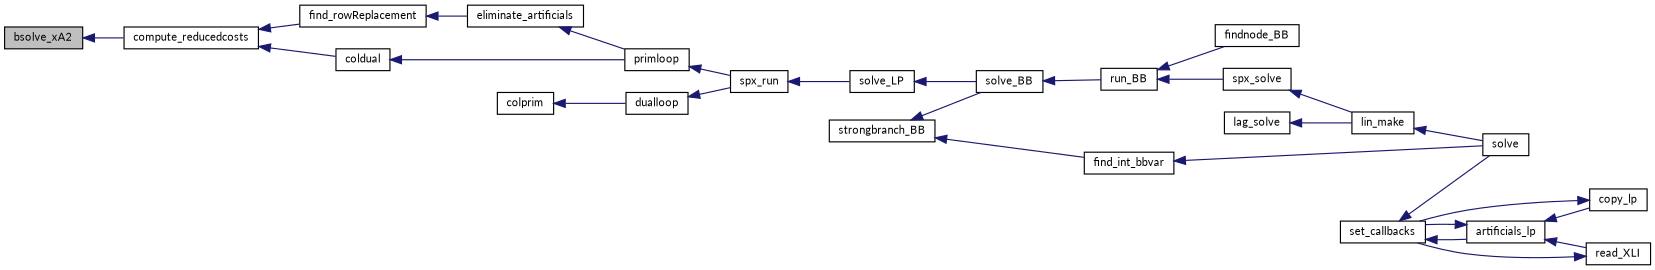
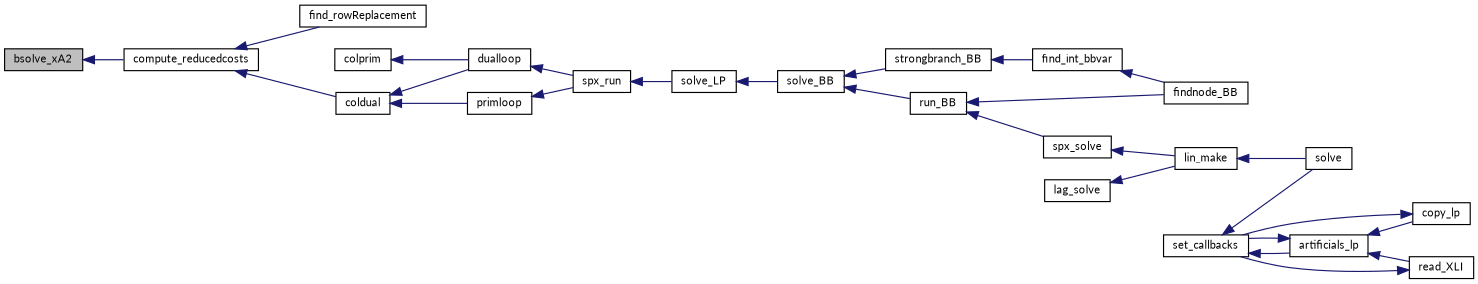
node "eliminate_artificials": removed
edge "dualloop" -> "coldual": added
edge "solve_BB" -> "strongbranch_BB": reversed
edge "solve" -> "find_int_bbvar": now "findnode_BB" -> "find_int_bbvar"
